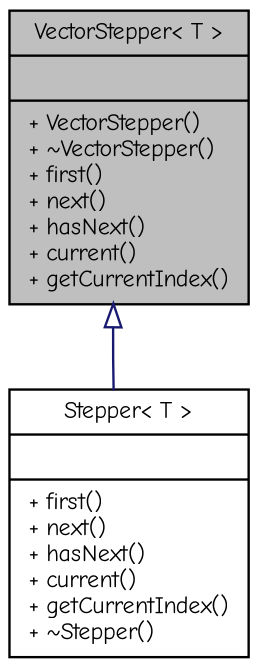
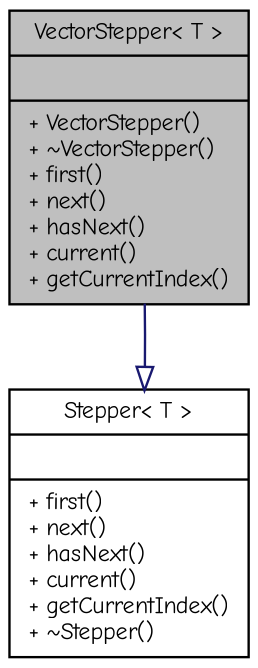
edge "Stepper< T >" -> "VectorStepper< T >": reversed
